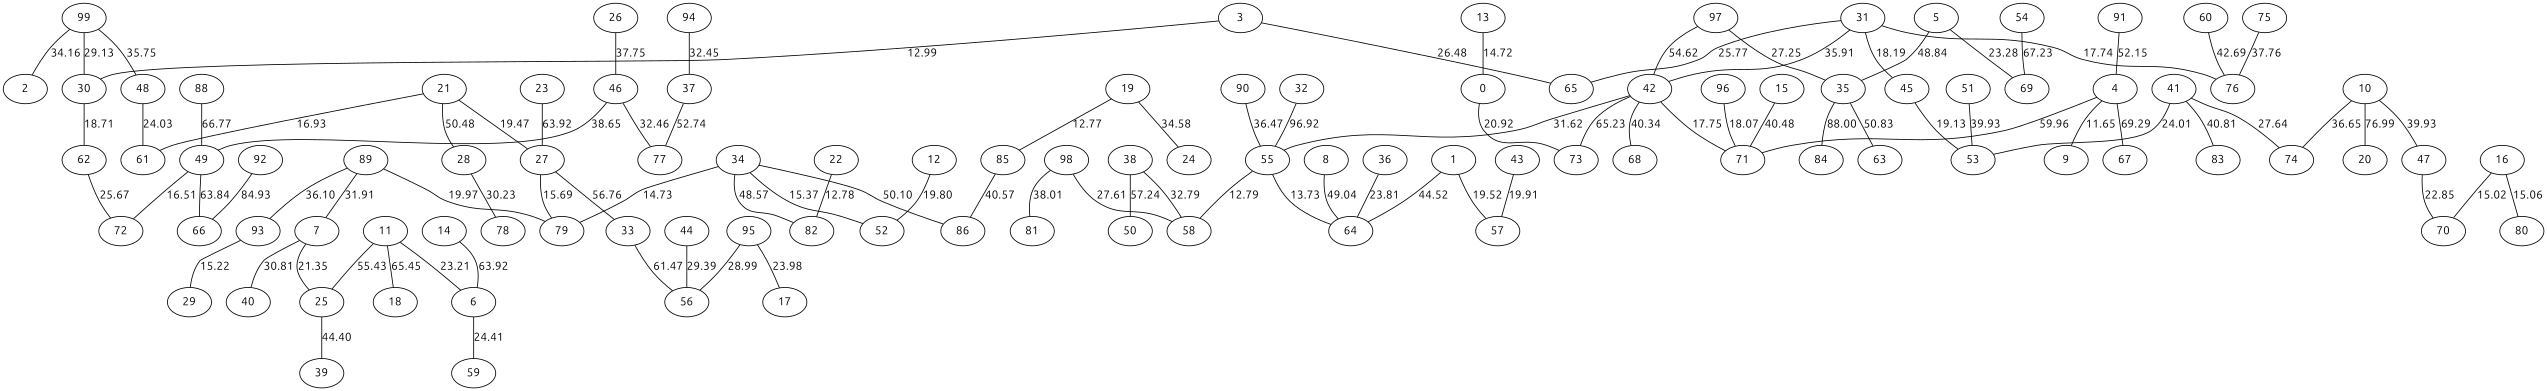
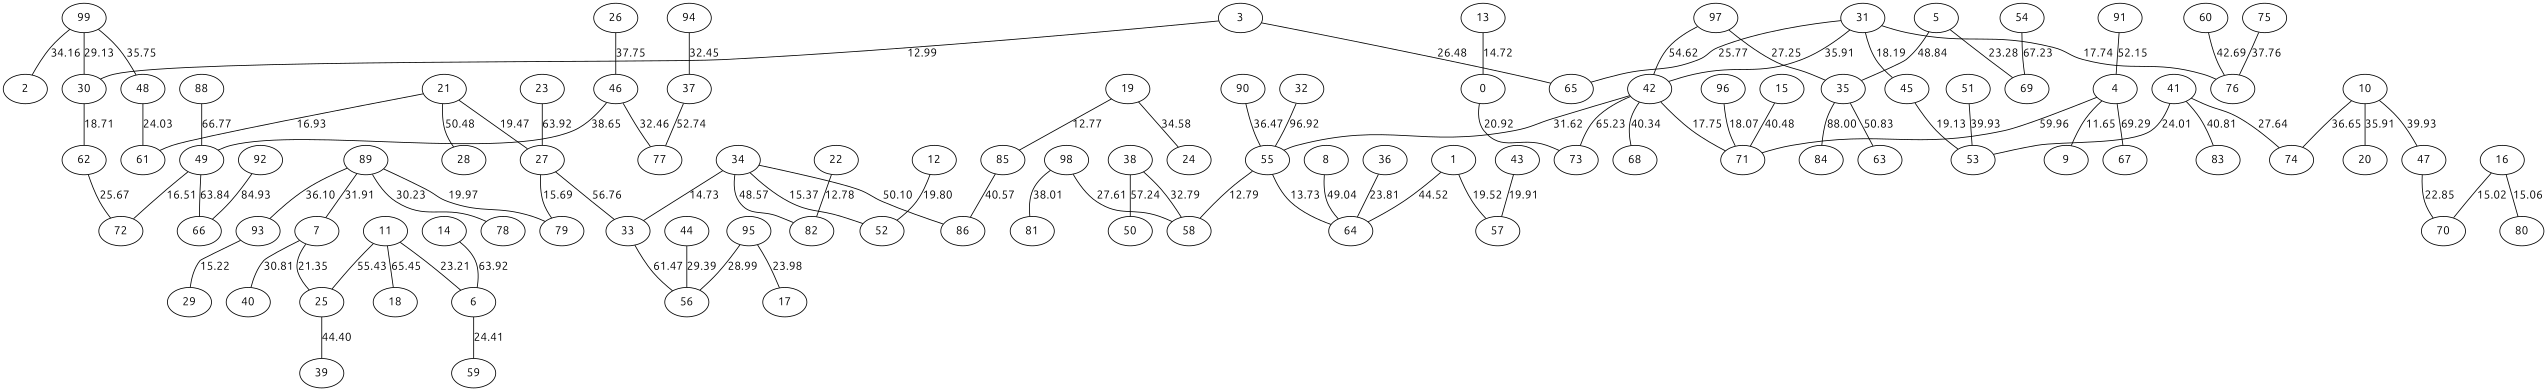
edge "10" -- "20": label "76.99" -> "35.91"
edge "34" -- "79": now "34" -- "33"
edge "28" -- "78": now "89" -- "78"
